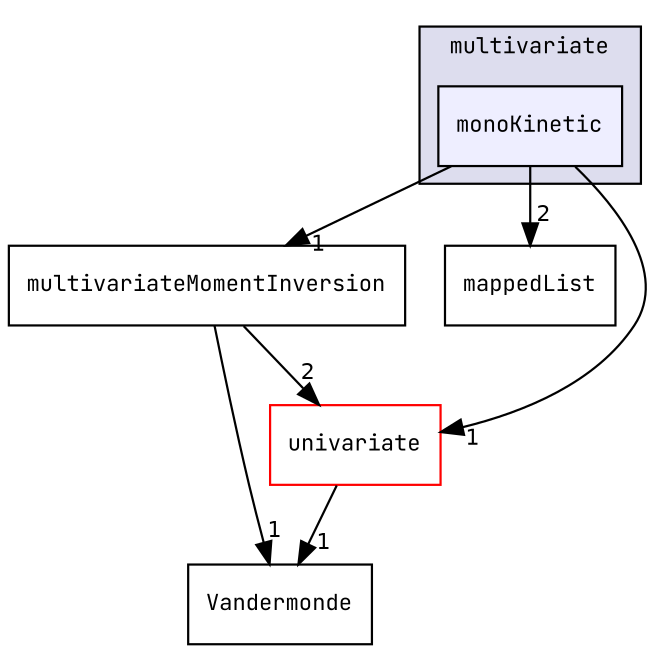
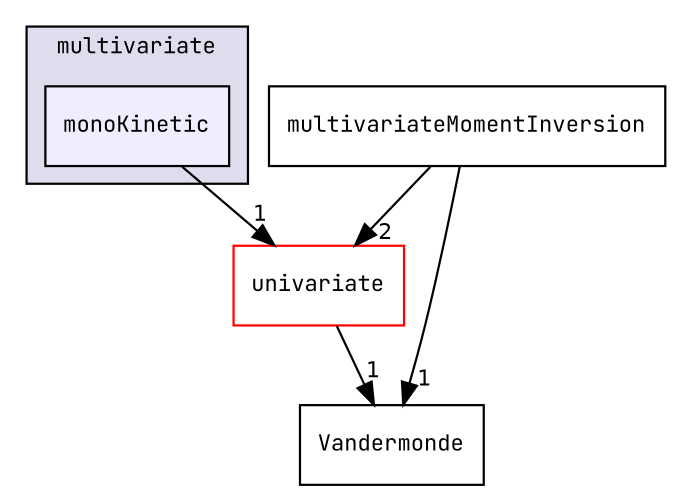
edge "monoKinetic" -> "multivariateMomentInversion": removed
node "mappedList": removed
